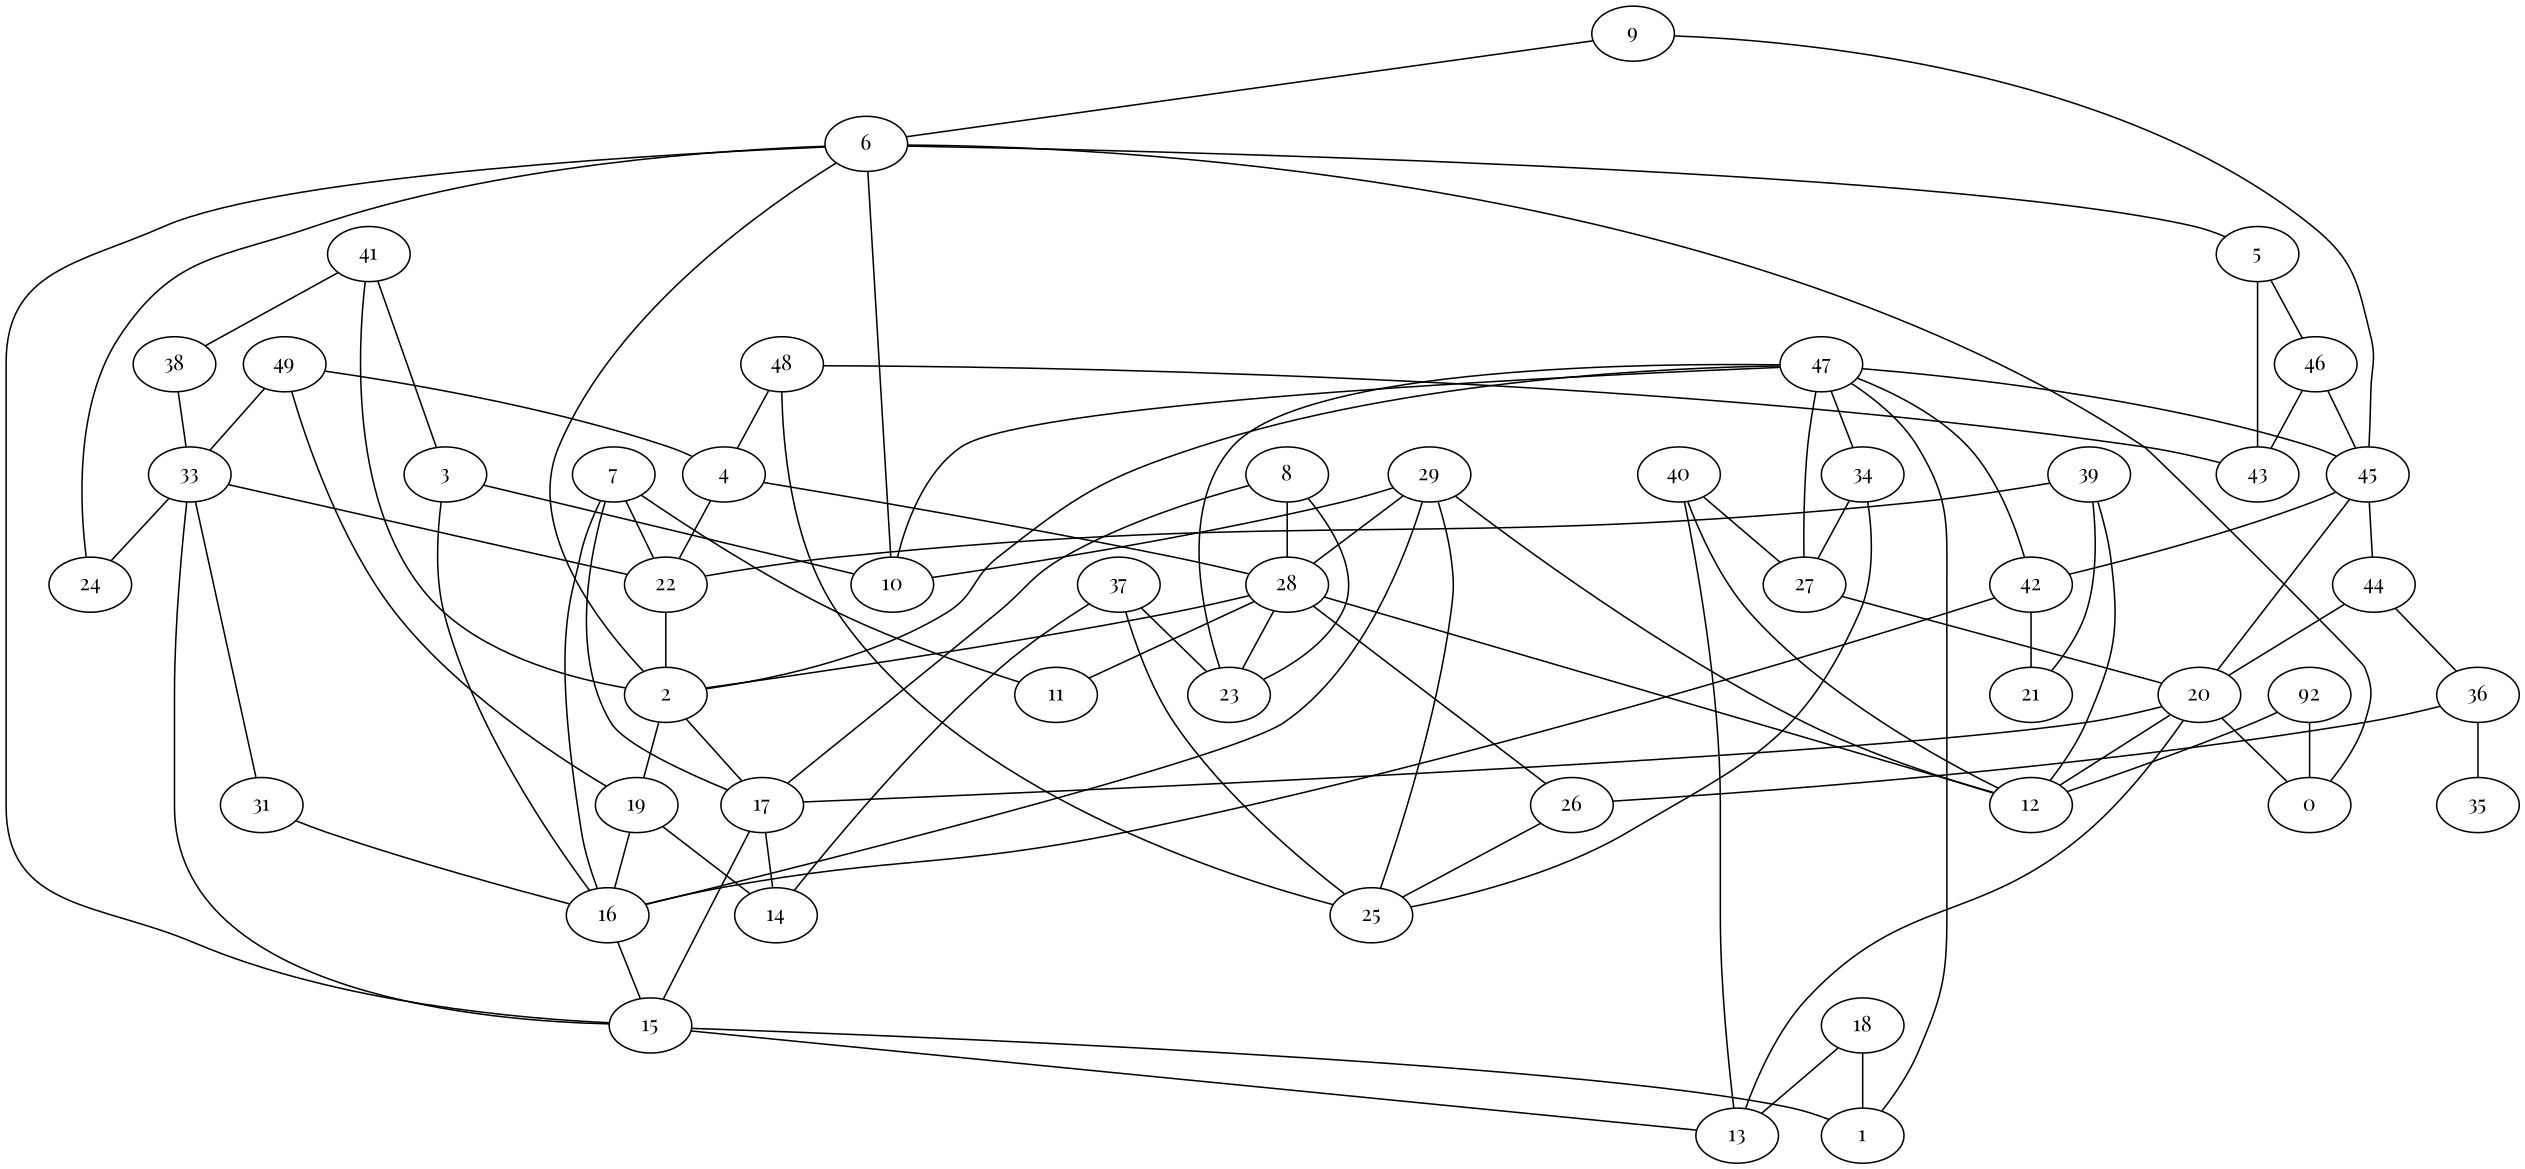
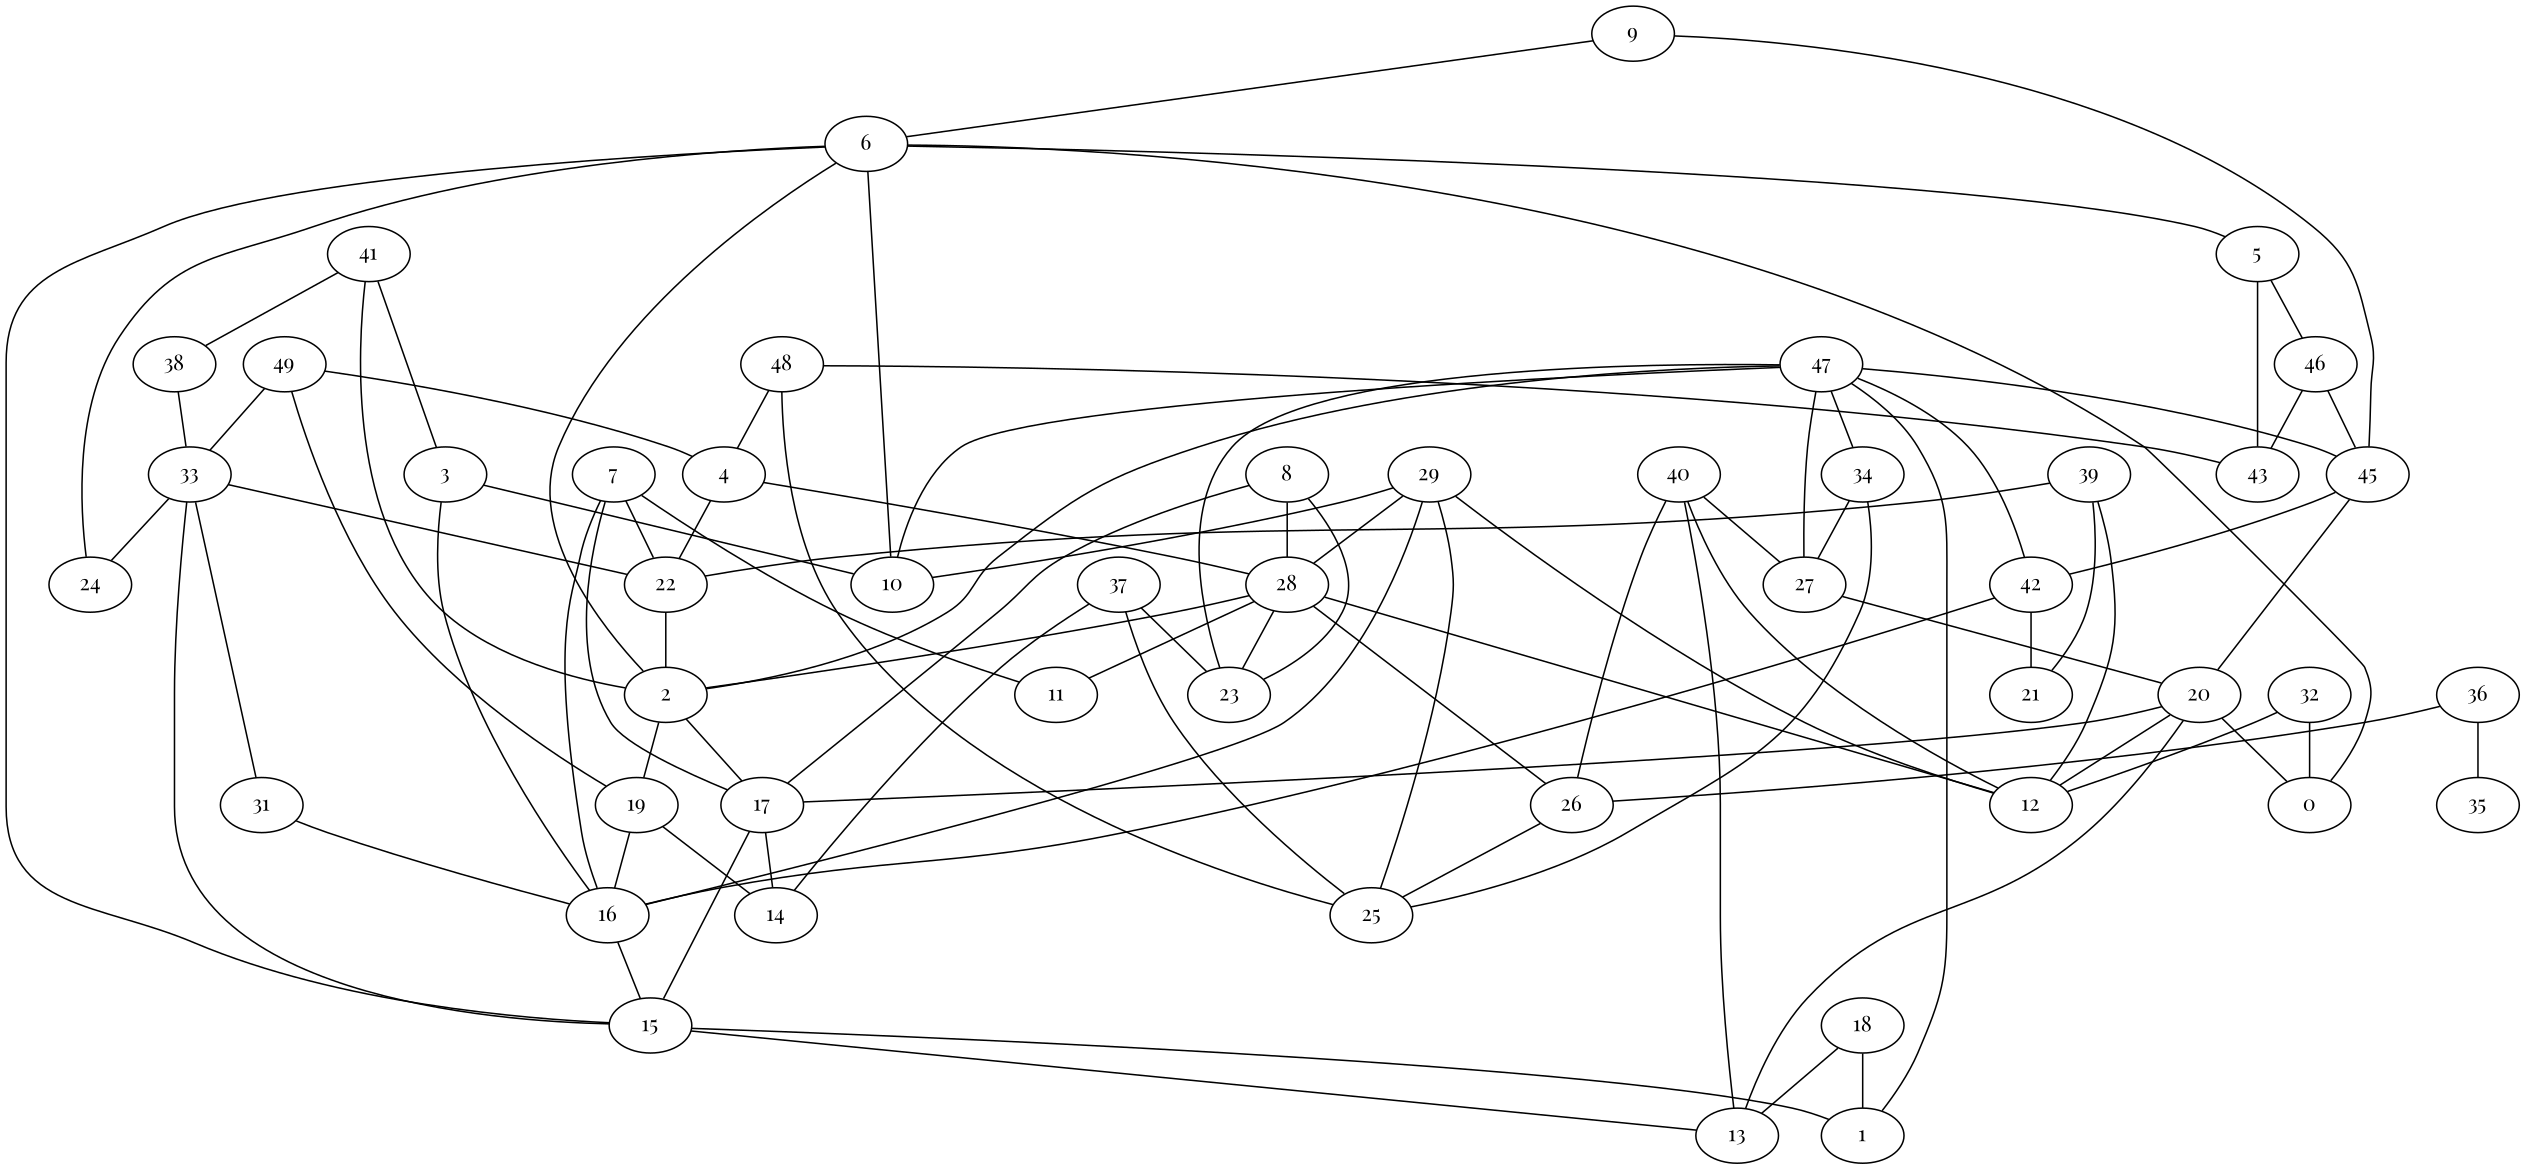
node "44": removed
edge "40" -- "26": added
node "92": label "92" -> "32"
